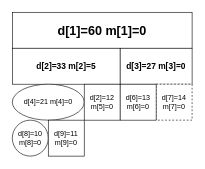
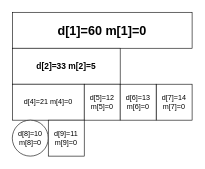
node "d[3]=27 m[3]=0": removed
node "d[4]=21 m[4]=0": shape ellipse -> rectangle
node "d[2]=12 m[5]=0": label "d[2]=12 m[5]=0" -> "d[5]=12 m[5]=0"
node "d[7]=14 m[7]=0": style dashed -> solid
